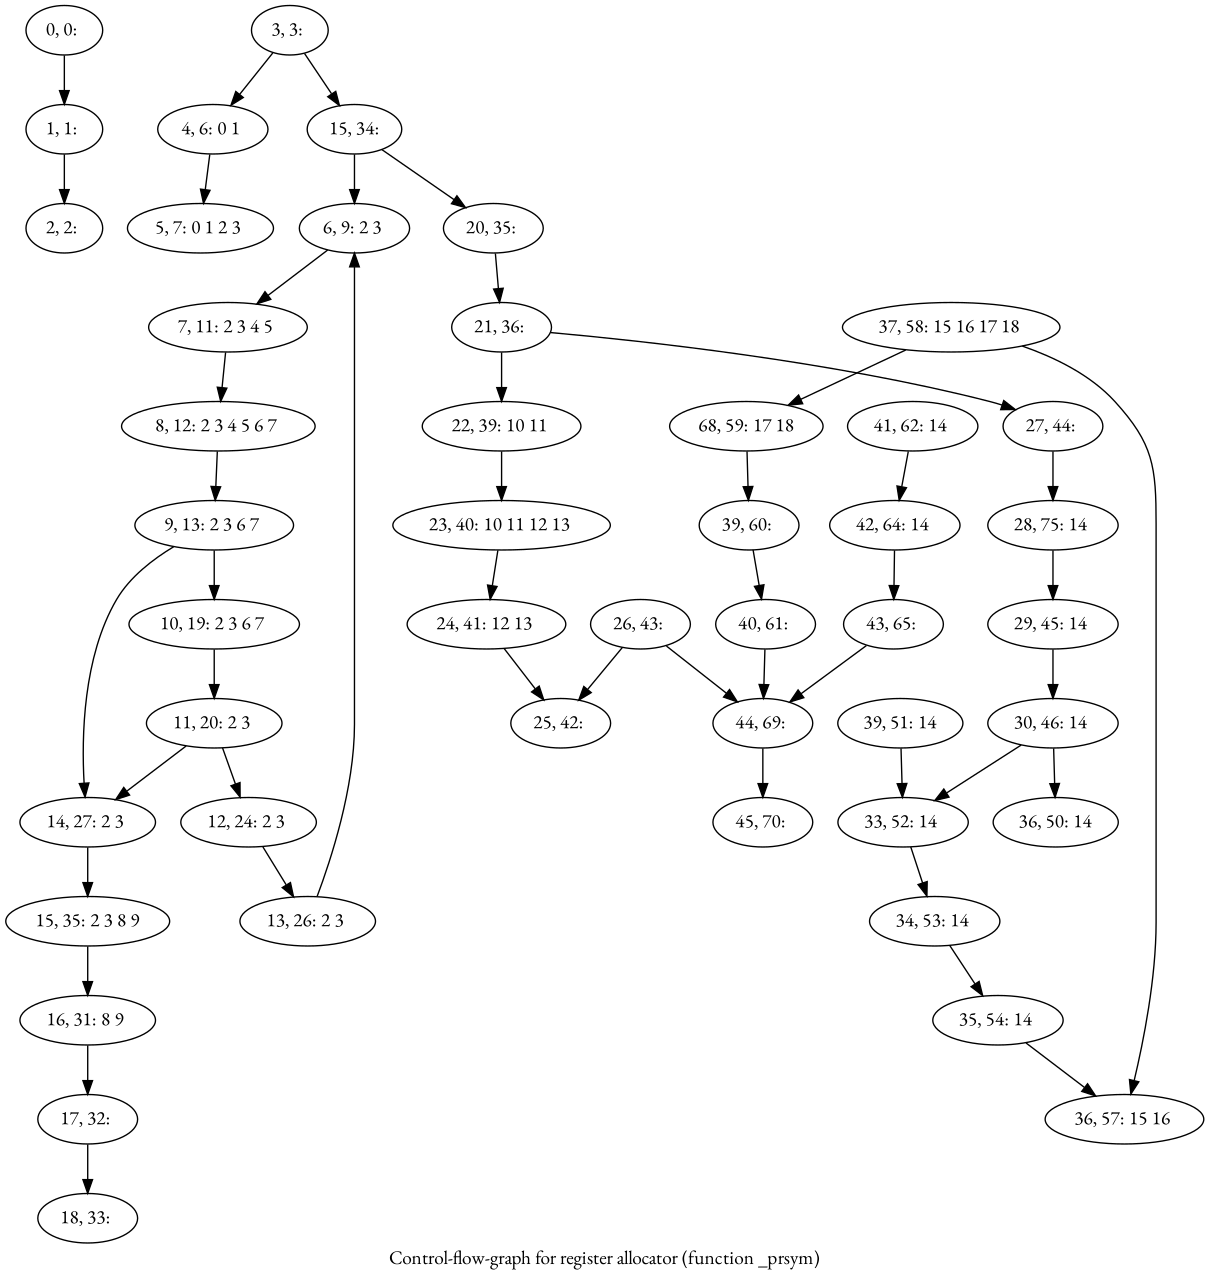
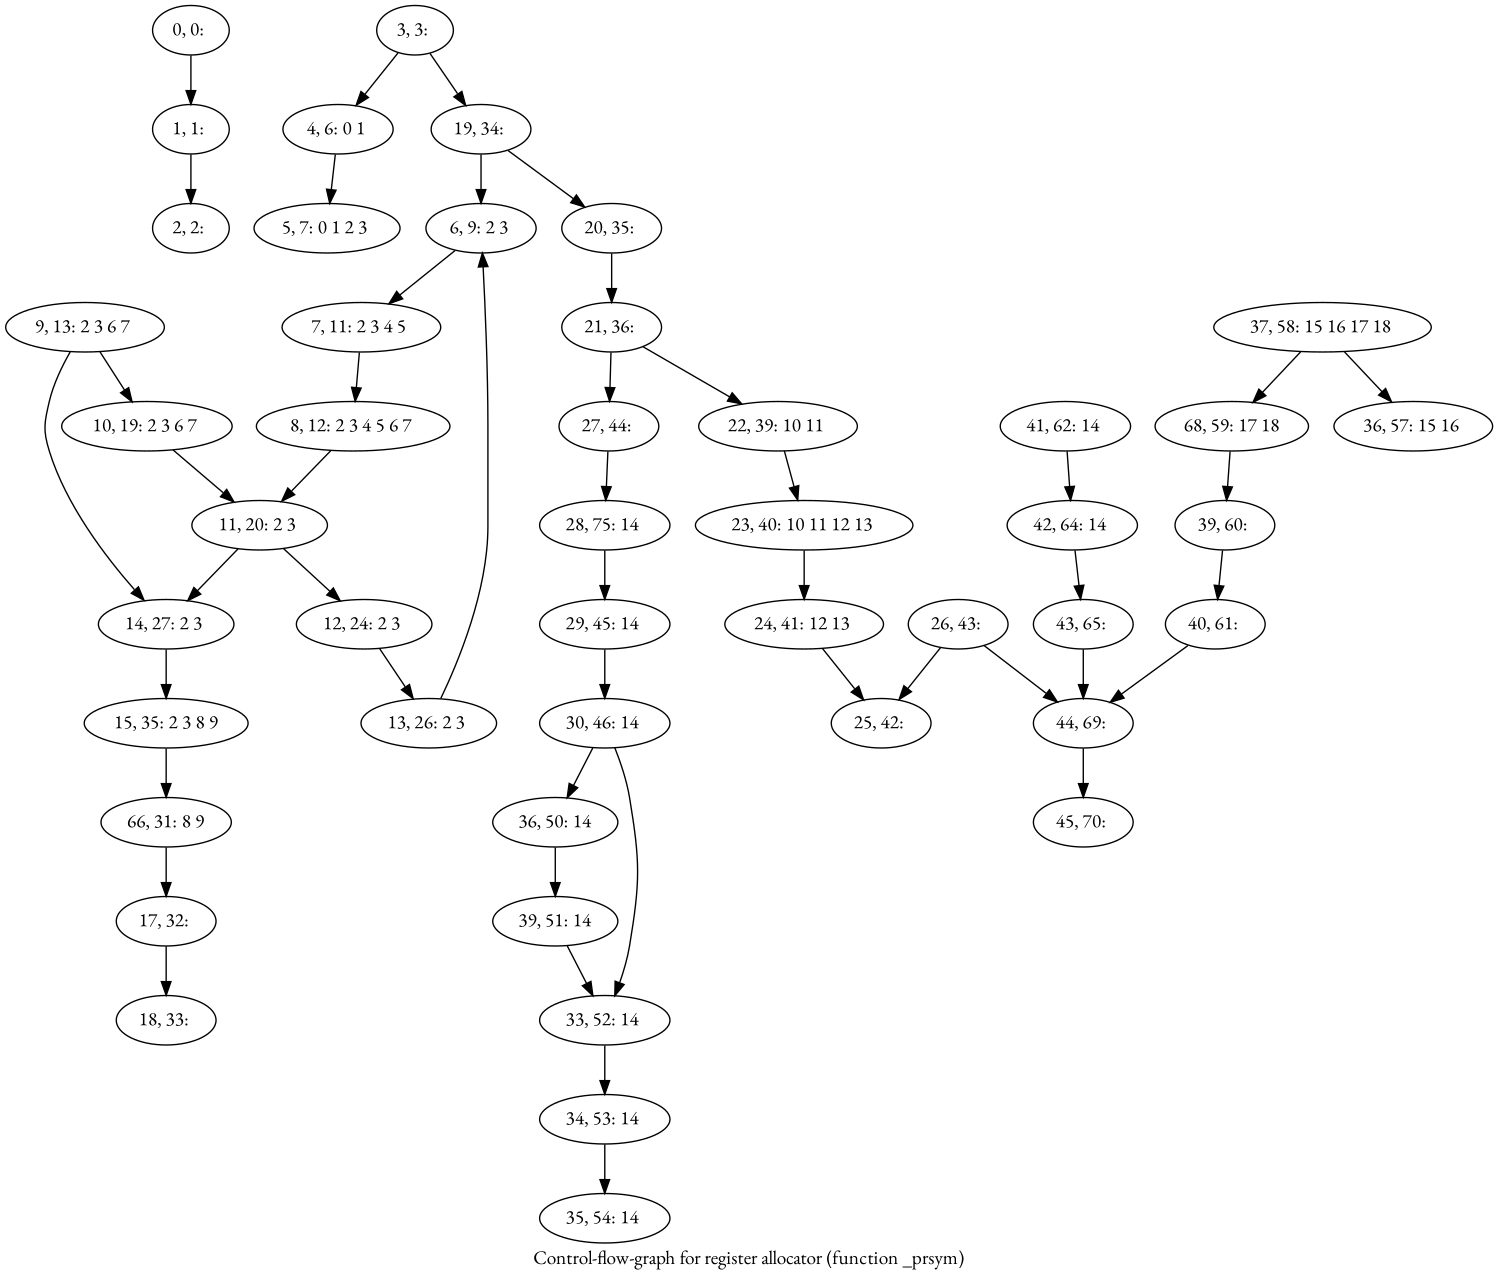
node "15, 34:": label "15, 34:" -> "19, 34:"
edge "8, 12: 2 3 4 5 6 7" -> "9, 13: 2 3 6 7": now "8, 12: 2 3 4 5 6 7" -> "11, 20: 2 3"
edge "36, 50: 14" -> "39, 51: 14": added
node "16, 31: 8 9": label "16, 31: 8 9" -> "66, 31: 8 9"
edge "35, 54: 14" -> "36, 57: 15 16": removed
